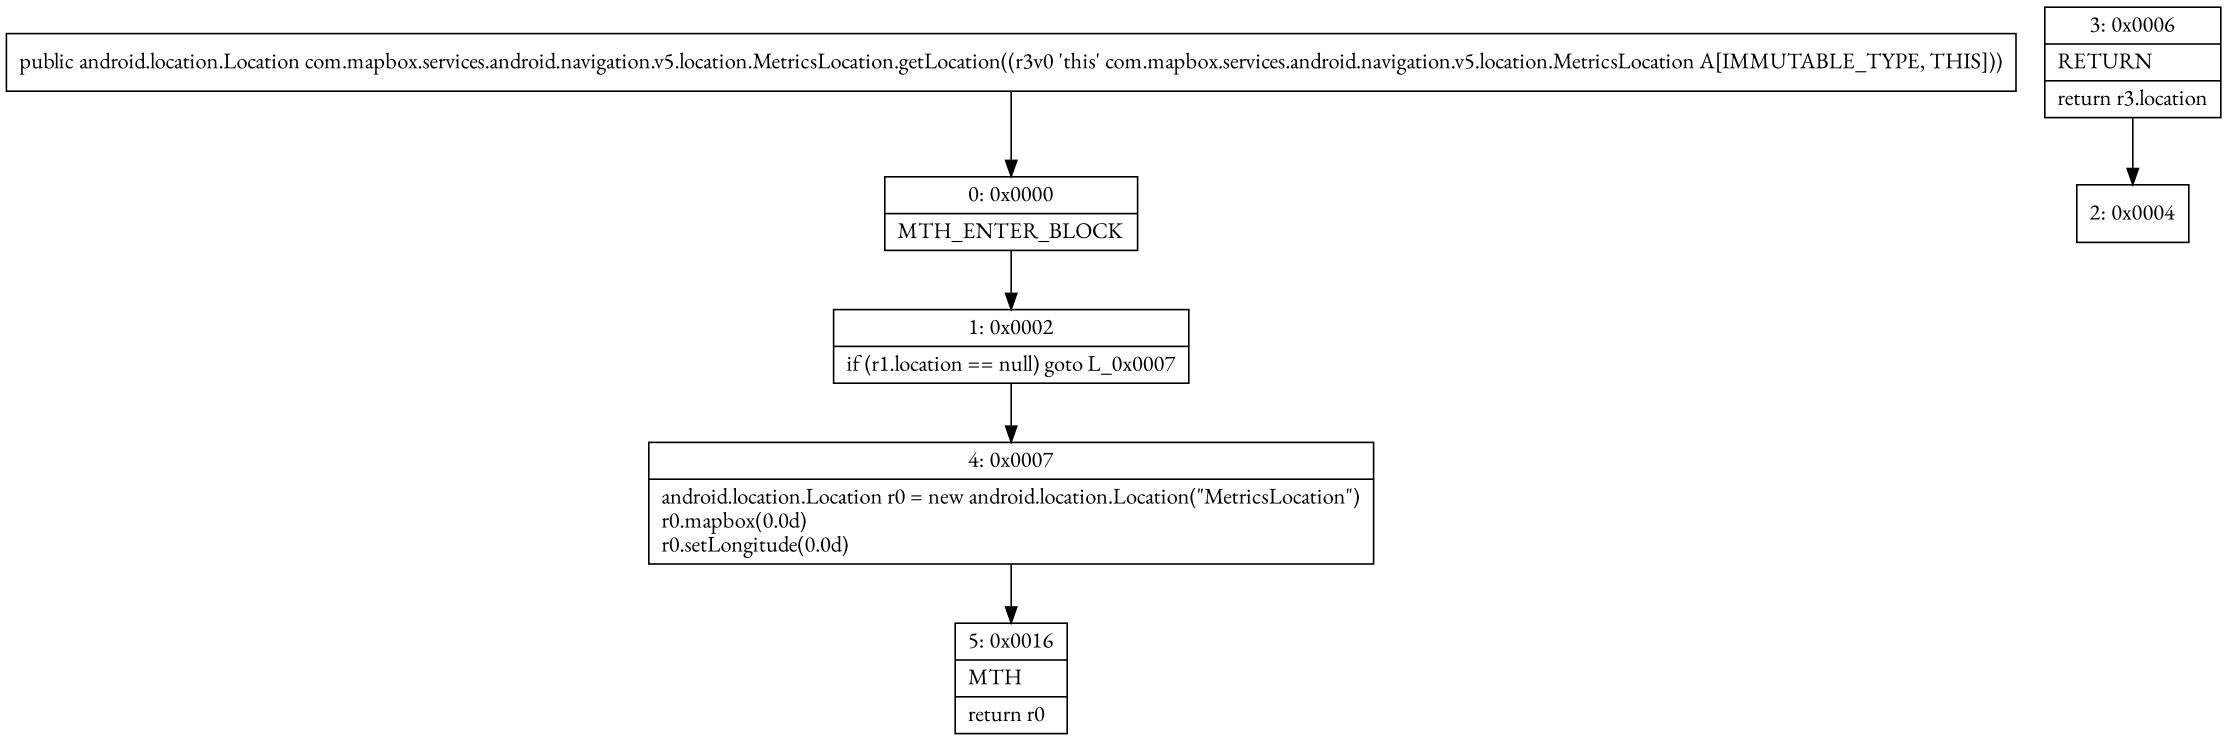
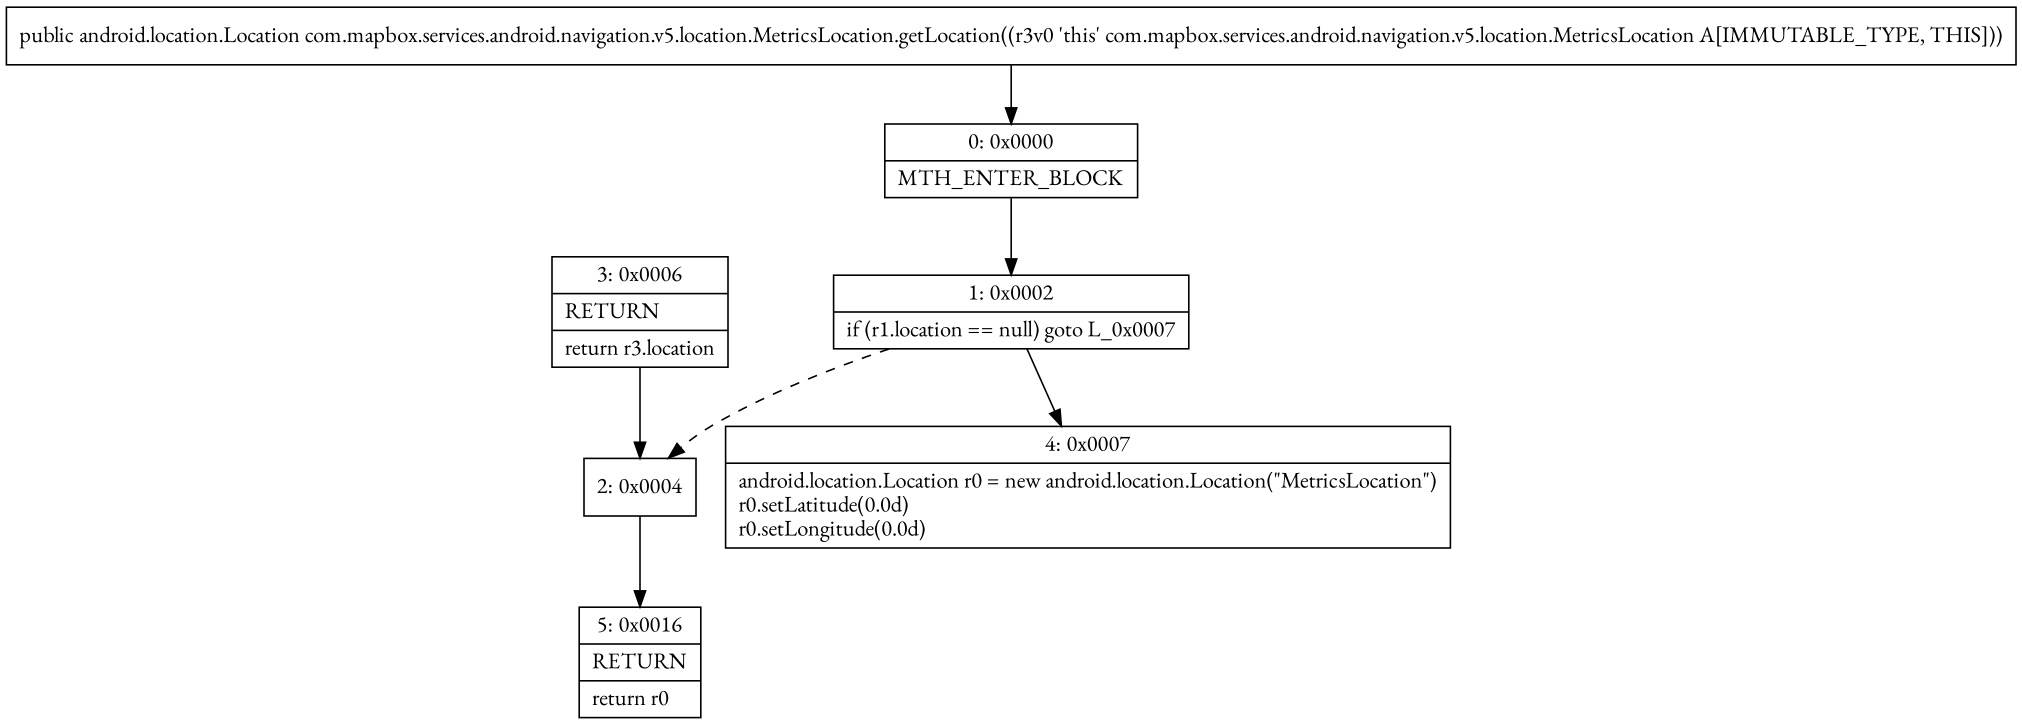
edge "1: 0x0002" -> "2: 0x0004": added
node "4: 0x0007": text "r0.mapbox(0.0d)" -> "r0.setLatitude(0.0d)"
edge "4: 0x0007" -> "5: 0x0016": now "2: 0x0004" -> "5: 0x0016"
node "5: 0x0016": text "MTH" -> "RETURN"
